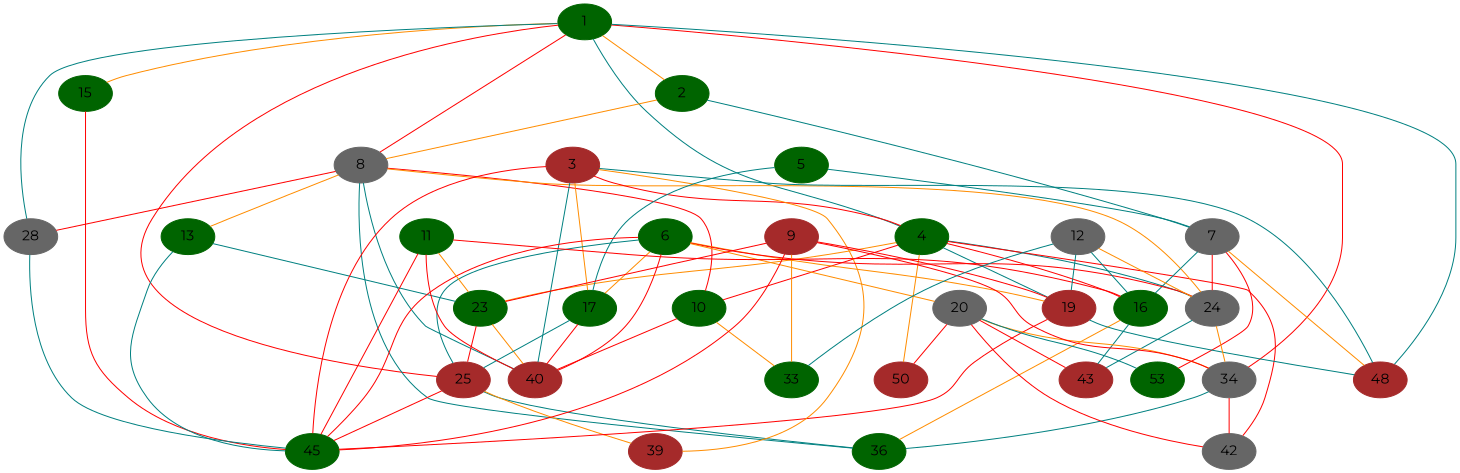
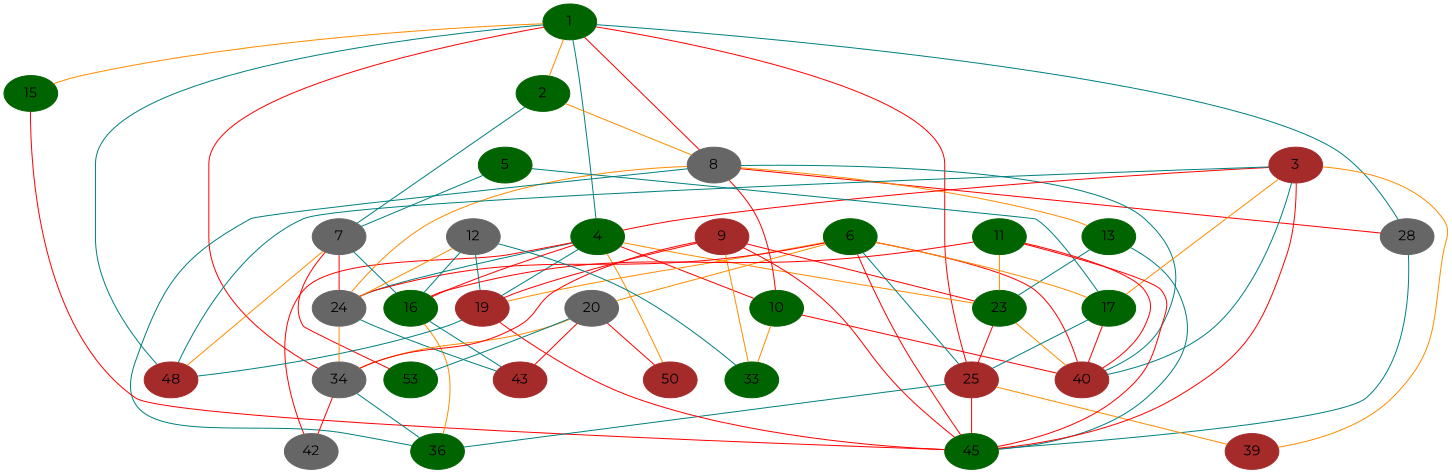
edge "20" -- "42": removed
